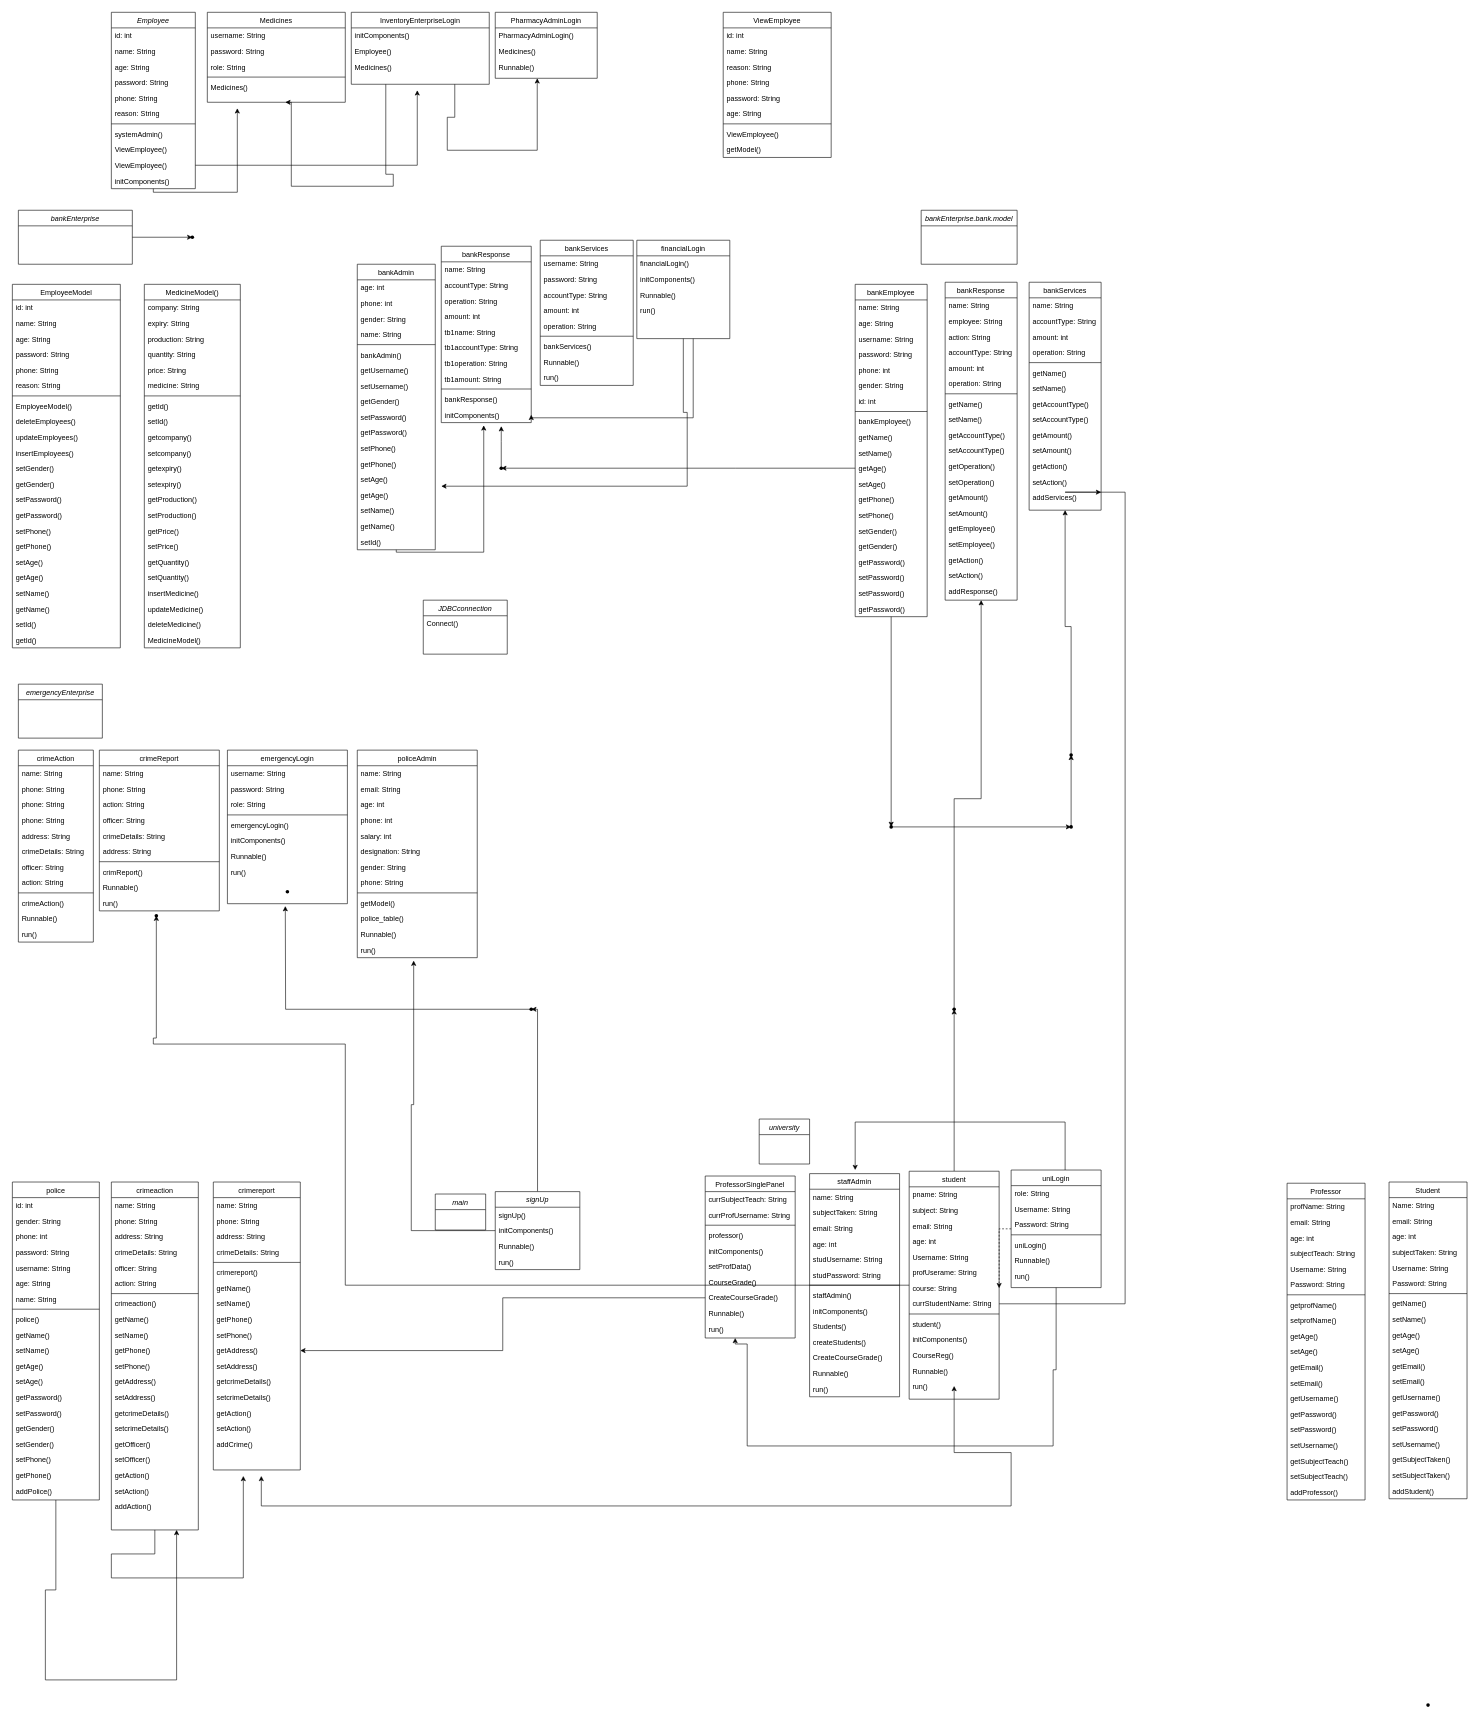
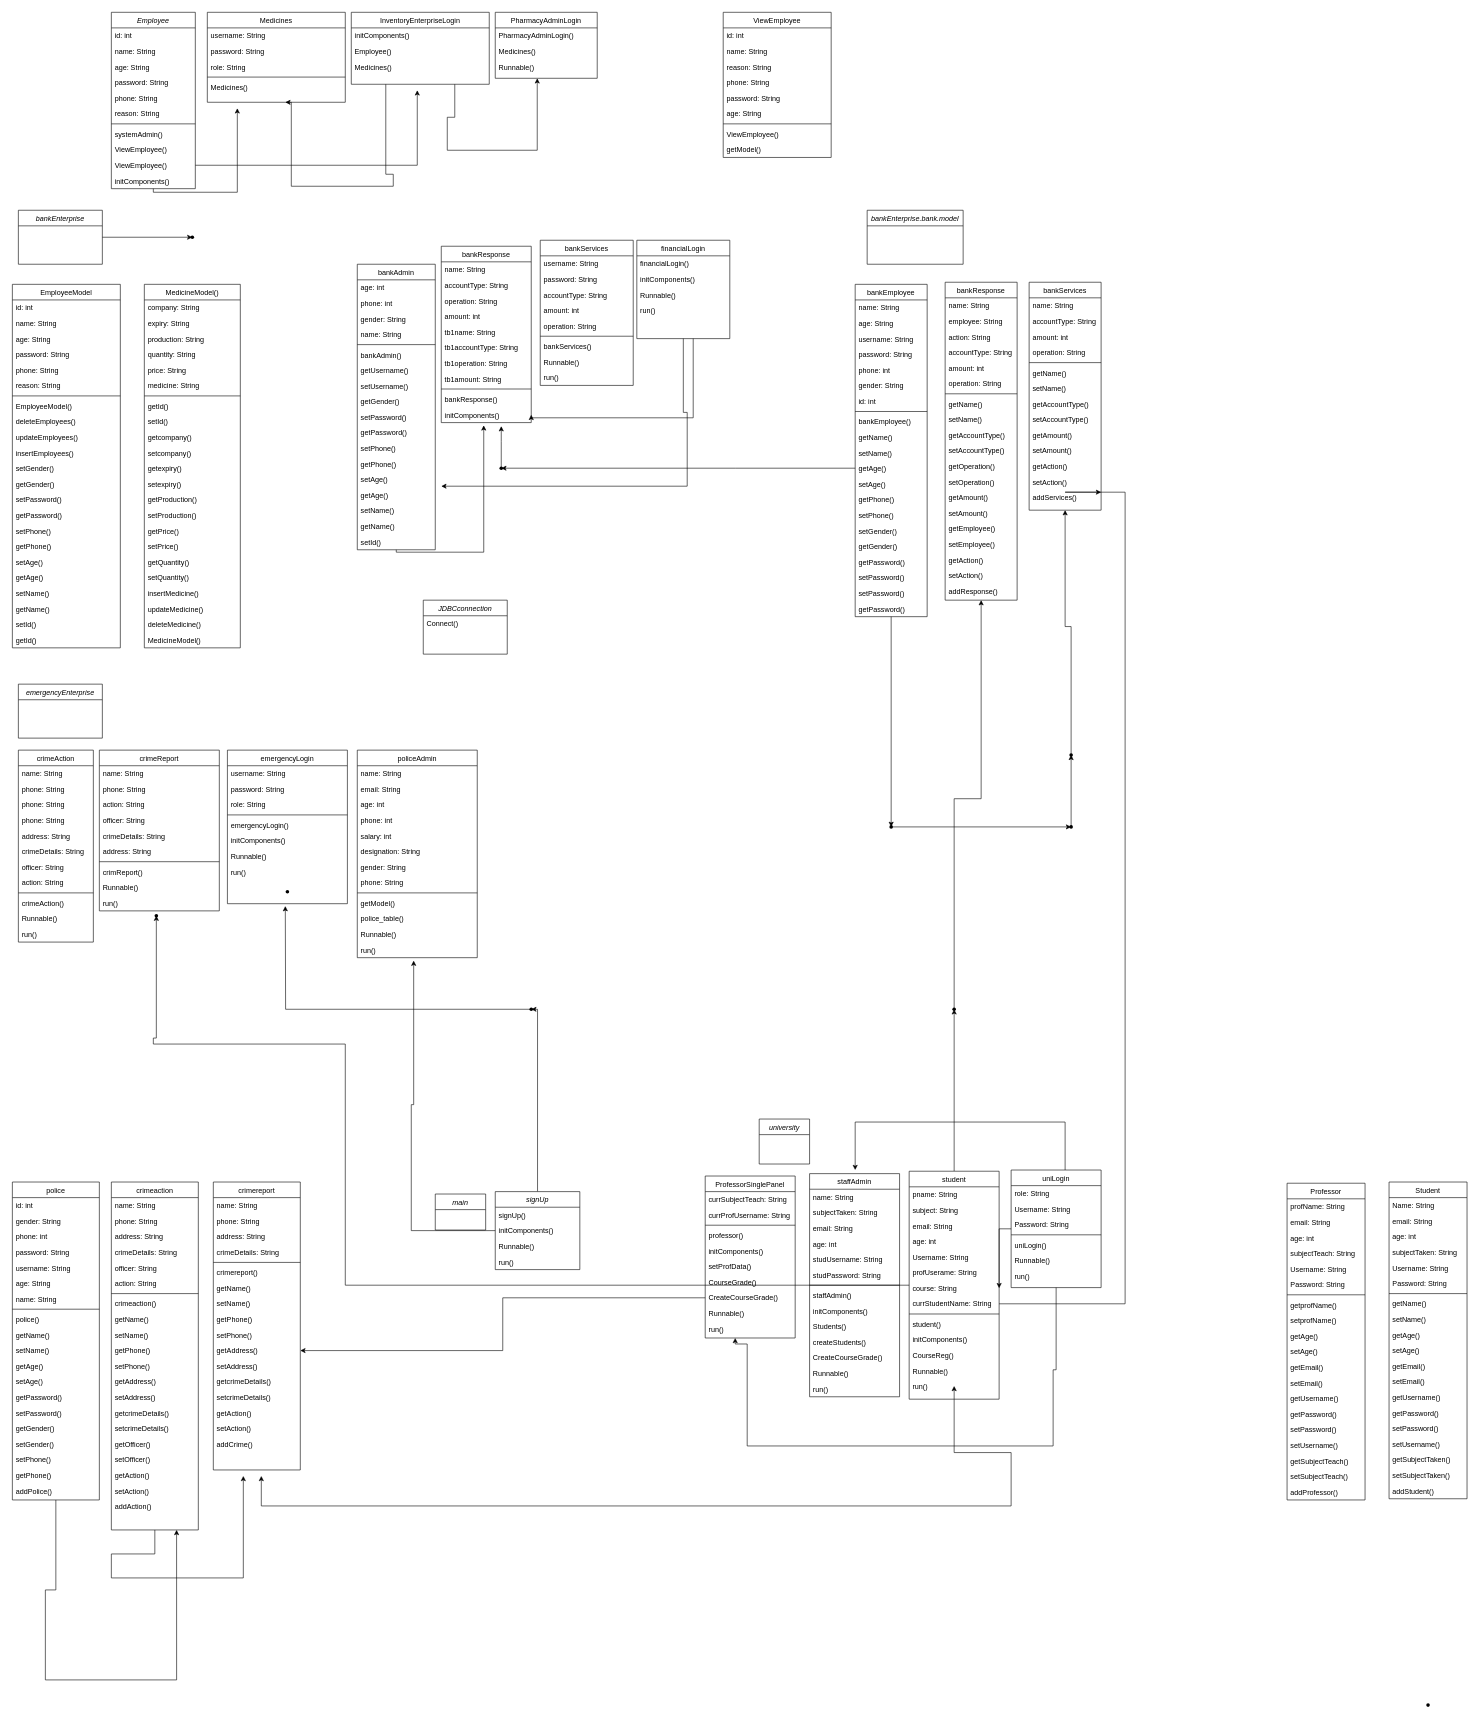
node "bankEnterprise": size 114x54 -> 84x54
node "bankEnterprise.bank.model": moved (969, 237) -> (915, 237)
edge "uniLogin" -> "course: String": style dashed -> solid
